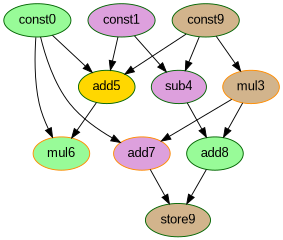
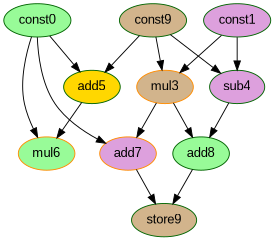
edge "const1" -> "add5": now "const1" -> "mul3"
